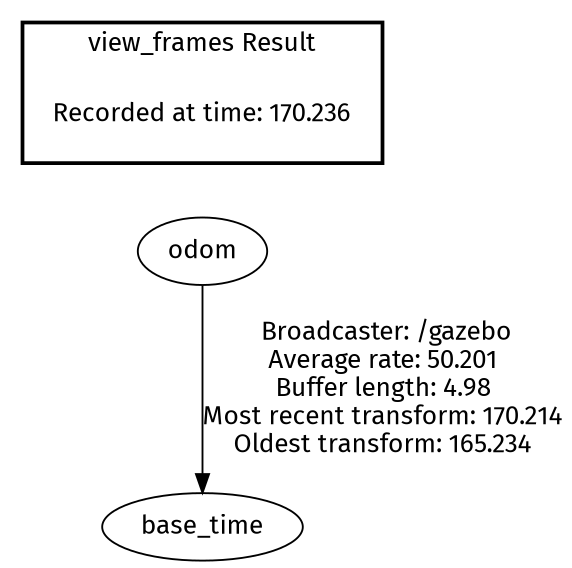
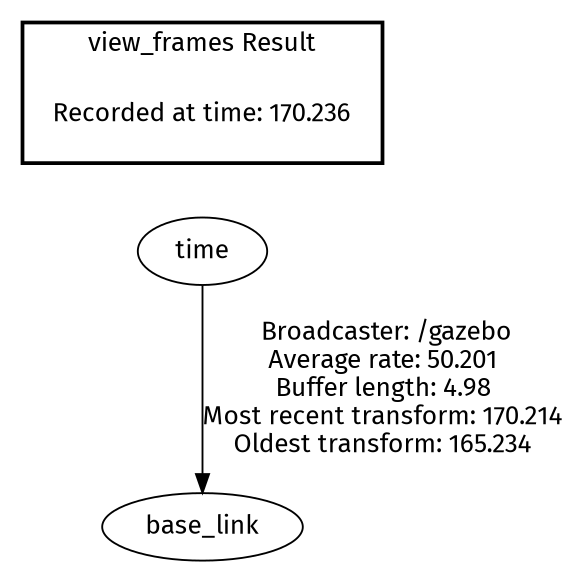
node "odom": label "odom" -> "time"
node "base_time": label "base_time" -> "base_link"
